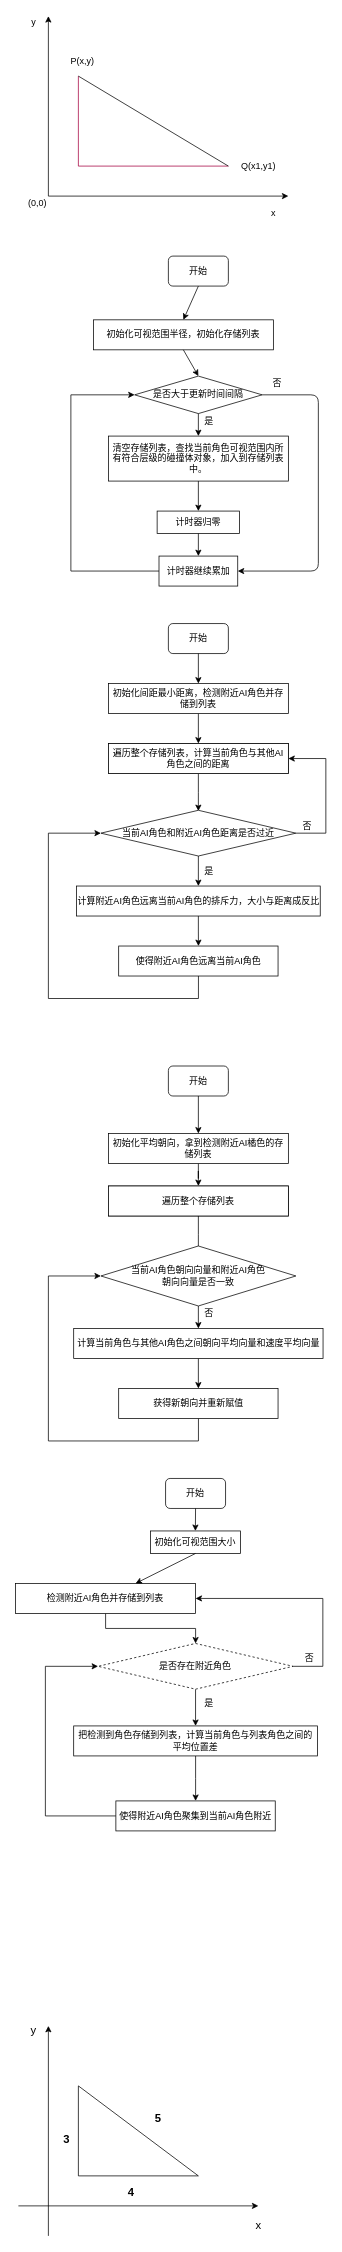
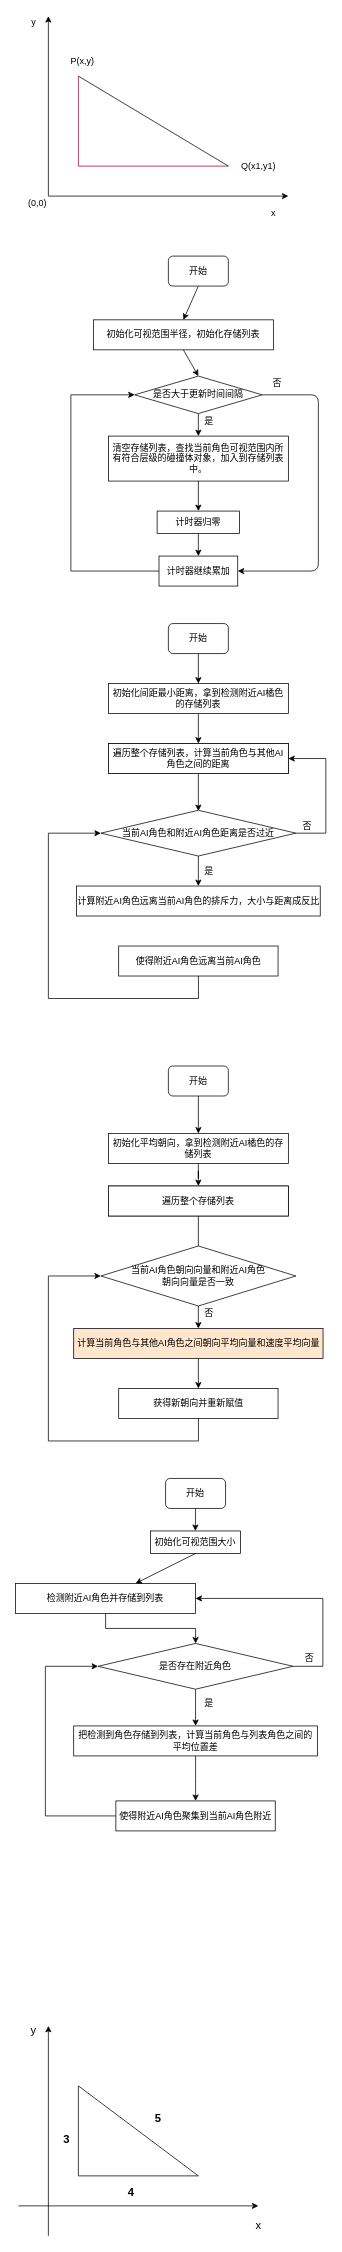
node "初始化间距最小距离，检测附近AI角色并存储到列表": label "初始化间距最小距离，检测附近AI角色并存储到列表" -> "初始化间距最小距离，拿到检测附近AI橘色的存储列表"
edge "计算附近AI角色远离当前AI角色的排斥力，大小与距离成反比" -> "使得附近AI角色远离当前AI角色": removed
node "计算当前角色与其他AI角色之间朝向平均向量和速度平均向量": fillcolor #ffffff -> #ffe6cc
node "是否存在附近角色": style dashed -> solid
